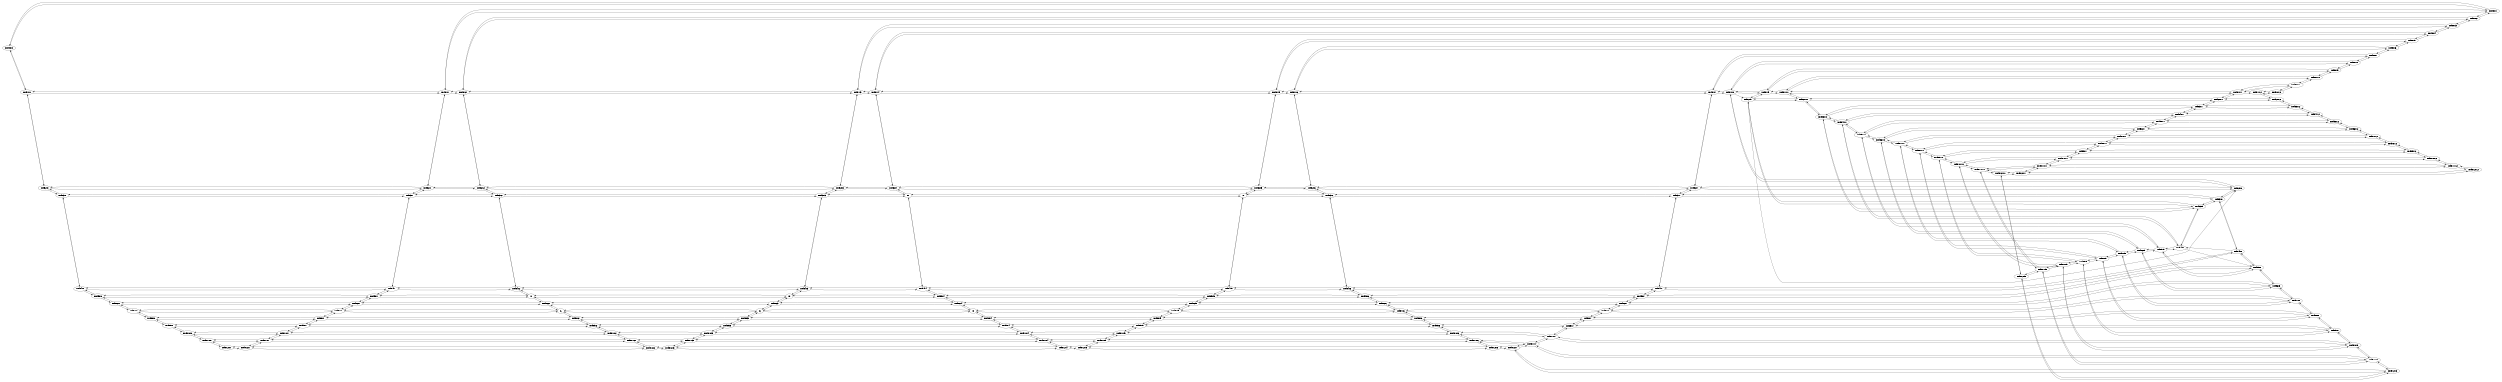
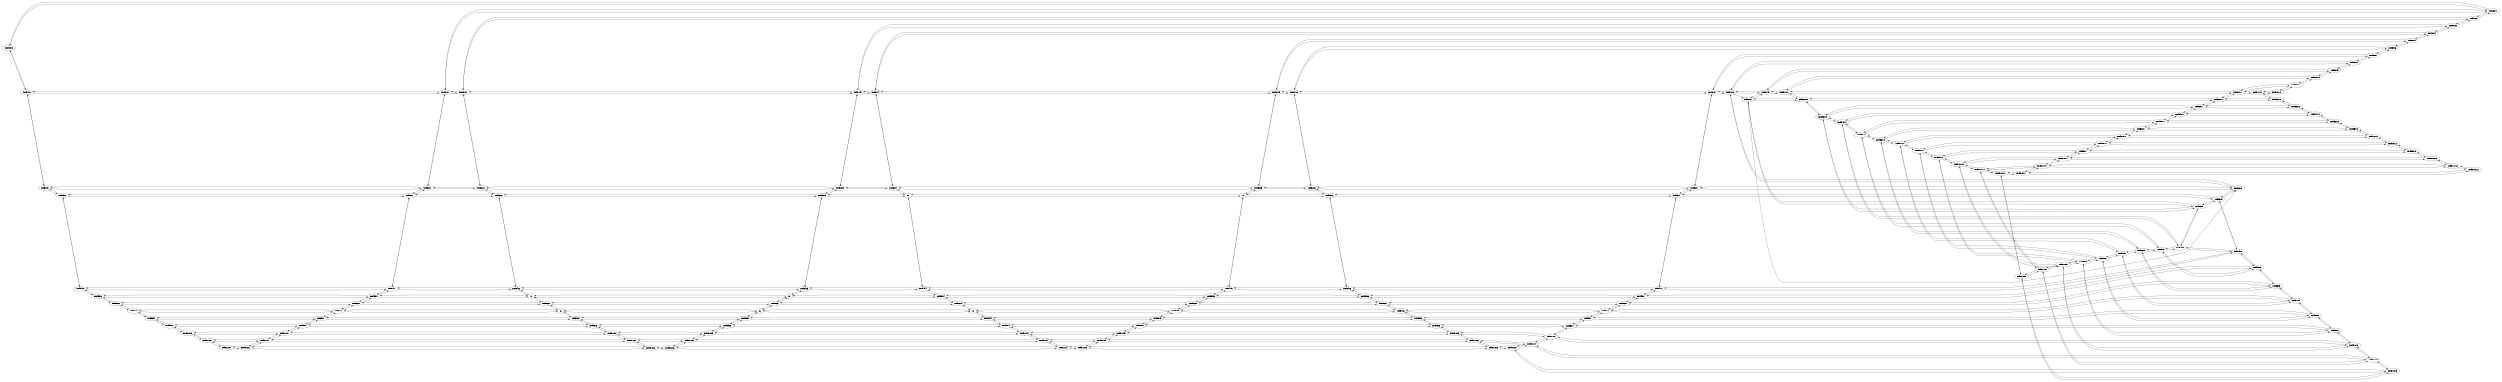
edge "node4_9" -> "node5_8": now "node4_9" -> "node4_8"
